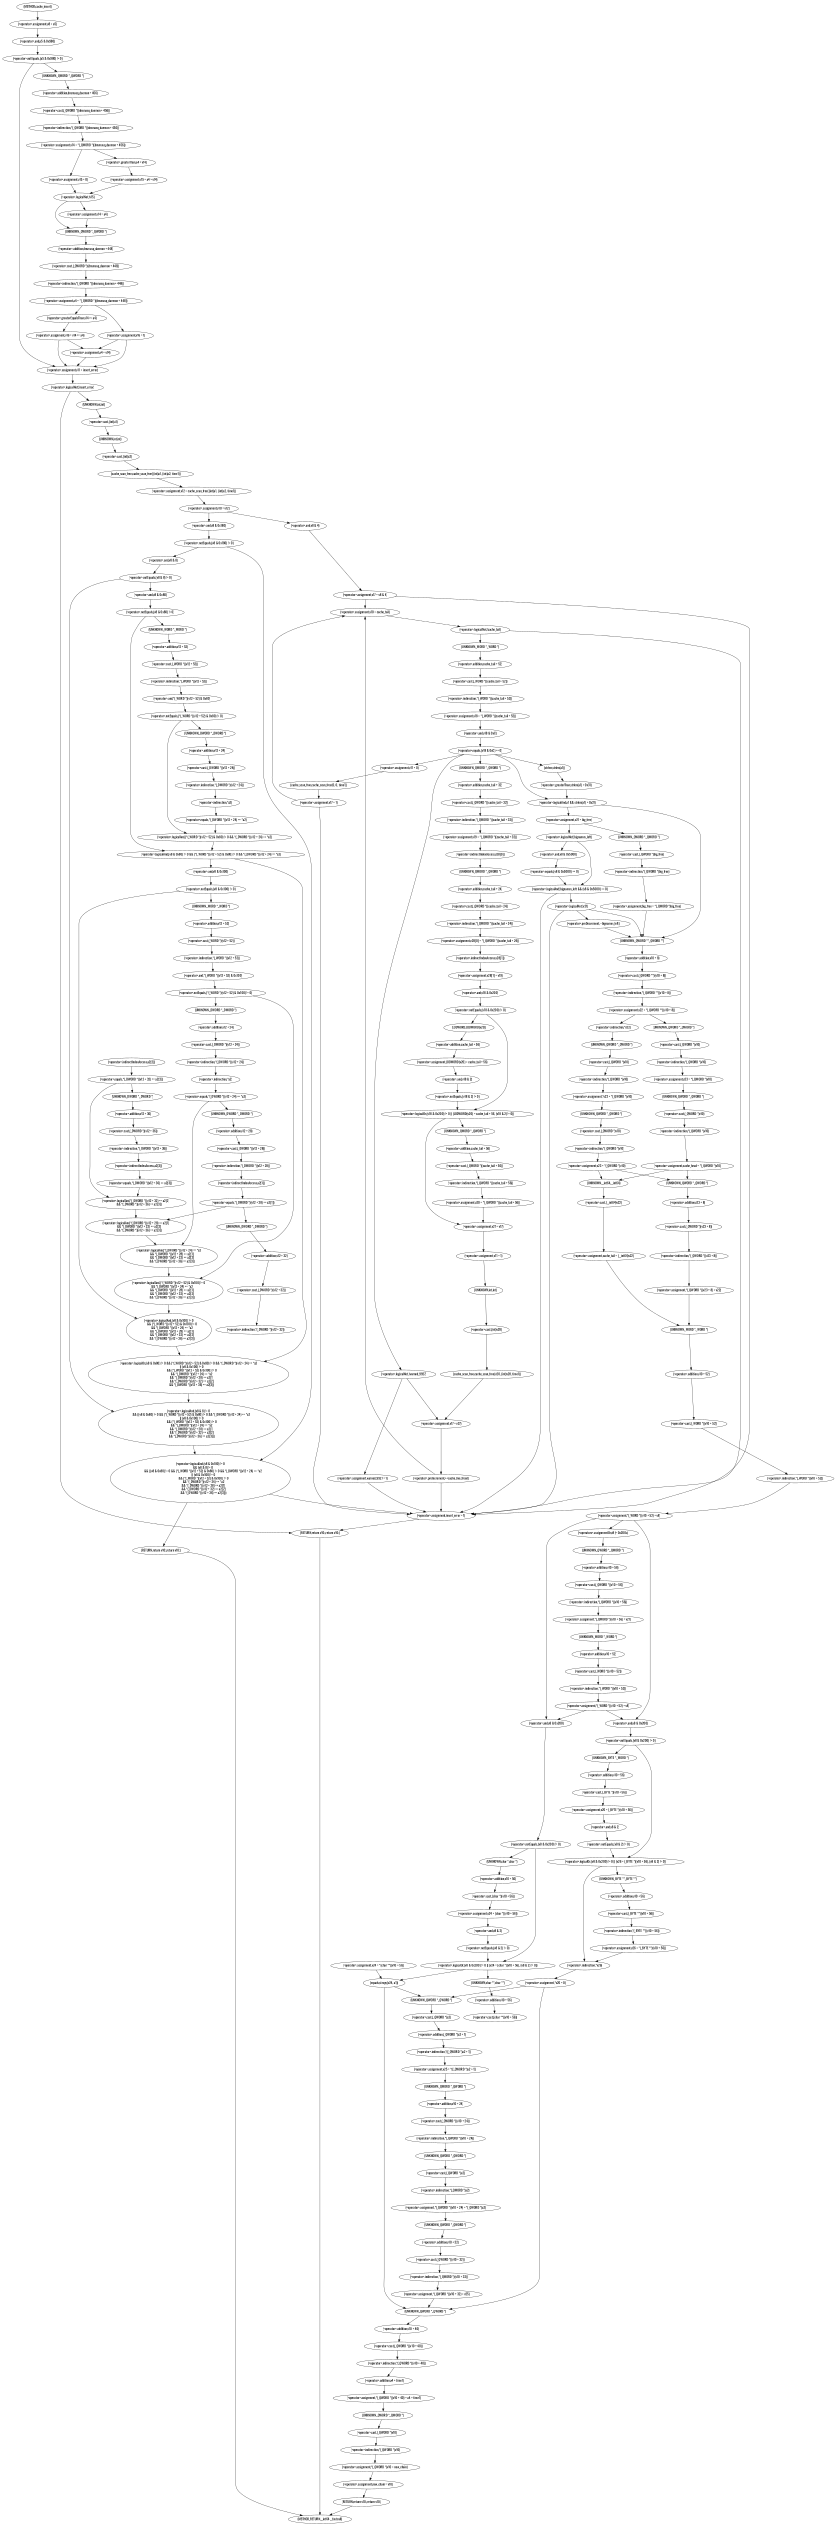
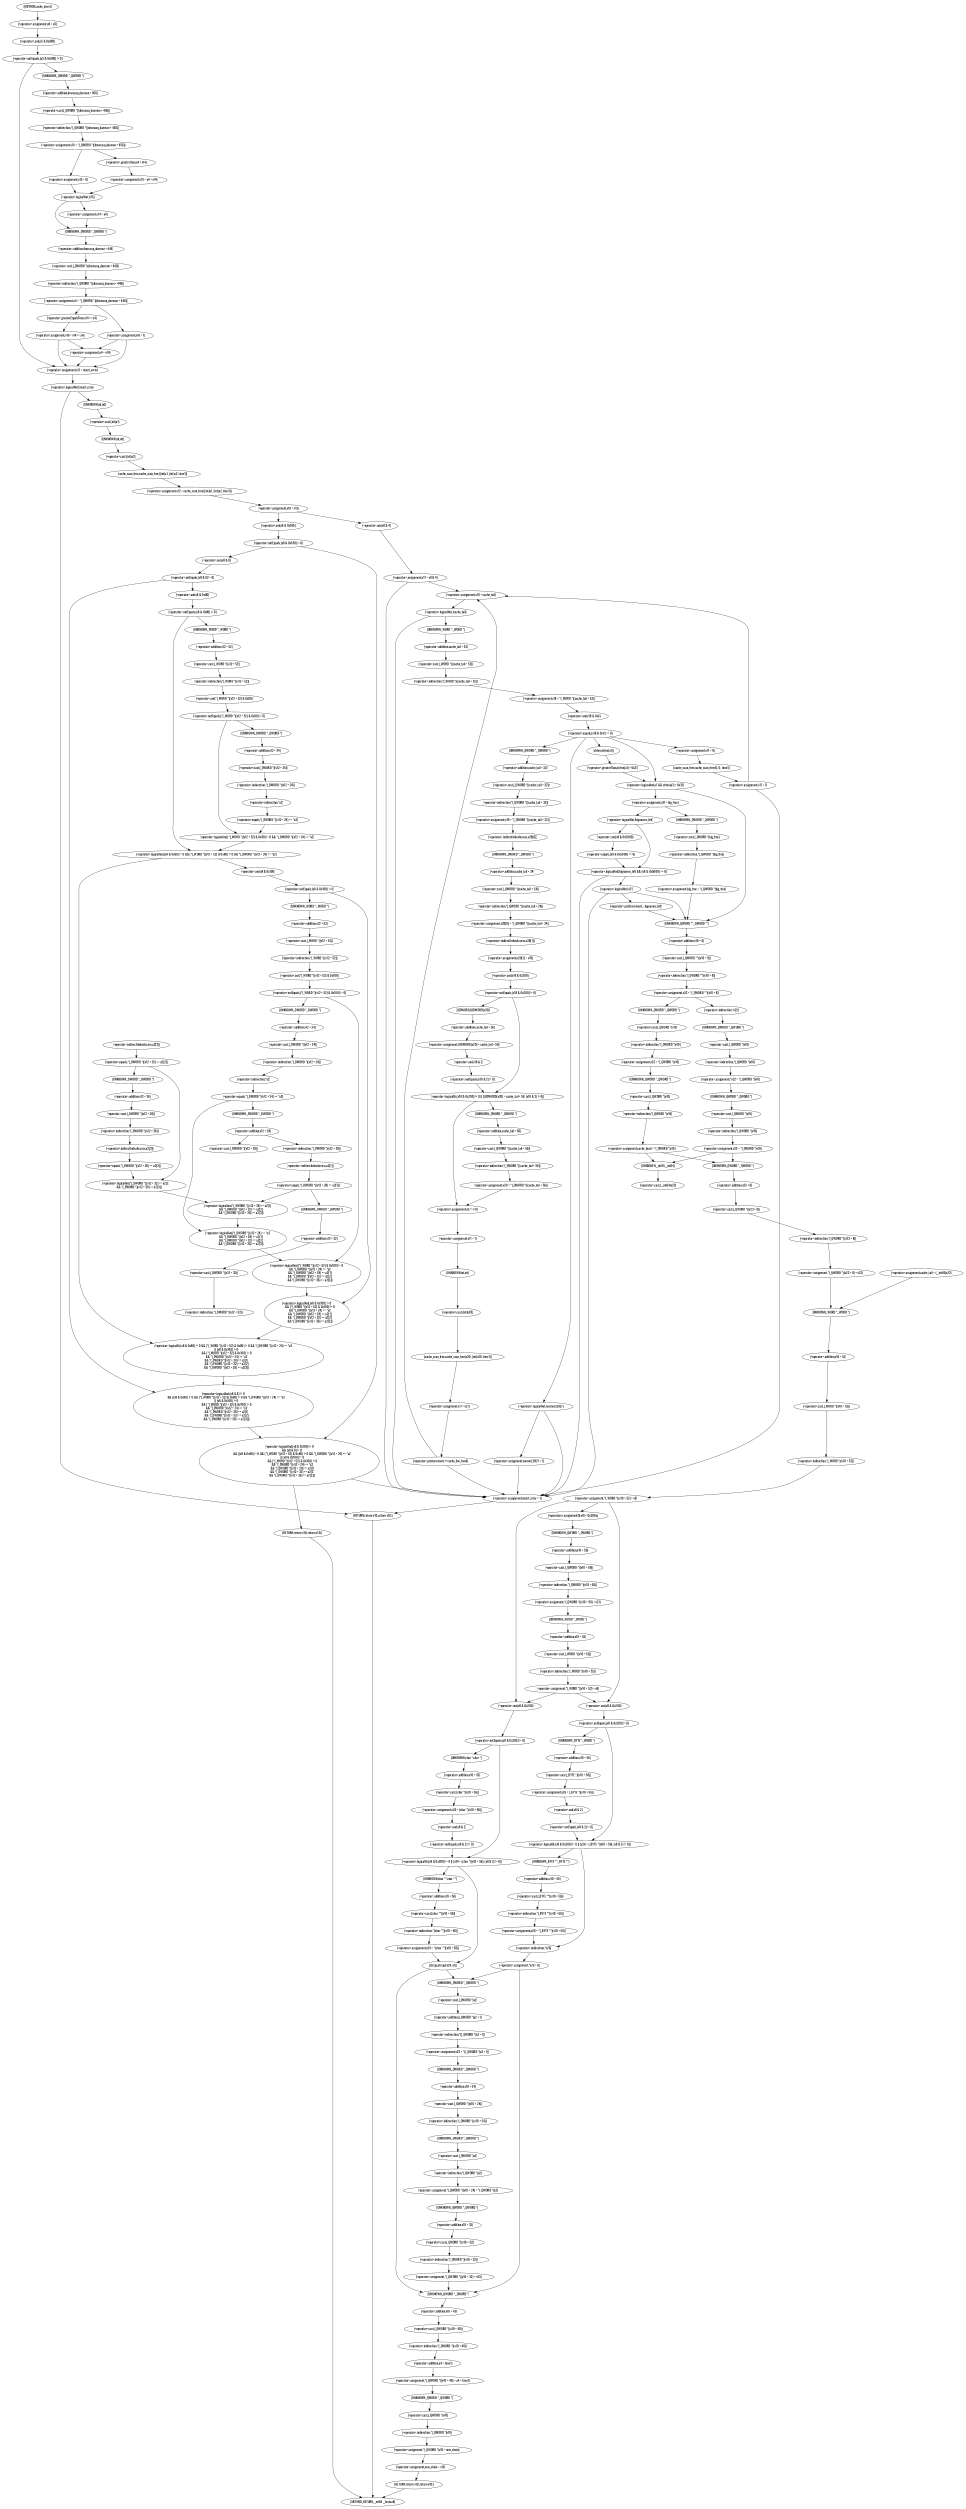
edge "(<operator>.cast,(_DWORD *)(v12 + 28))" -> "(<operator>.indirection,*(_DWORD *)(v12 + 28))": now "(<operator>.addition,v12 + 28)" -> "(<operator>.indirection,*(_DWORD *)(v12 + 28))"
edge "(<operator>.cast,(__int64)v22)" -> "(<operator>.assignment,cache_tail = (__int64)v22)": removed
edge "(<operator>.logicalNot,!warned_9927)" -> "(<operator>.assignment,v17 = v27)": now "(<operator>.logicalNot,!warned_9927)" -> "(<operator>.assignment,insert_error = 1)"
node "(<operator>.indirection,*(char **)(v10 + 56))": added
node "(equals,strcpy(v24, a1))": label "(equals,strcpy(v24, a1))" -> "(strcpy,strcpy(v24, a1))"
